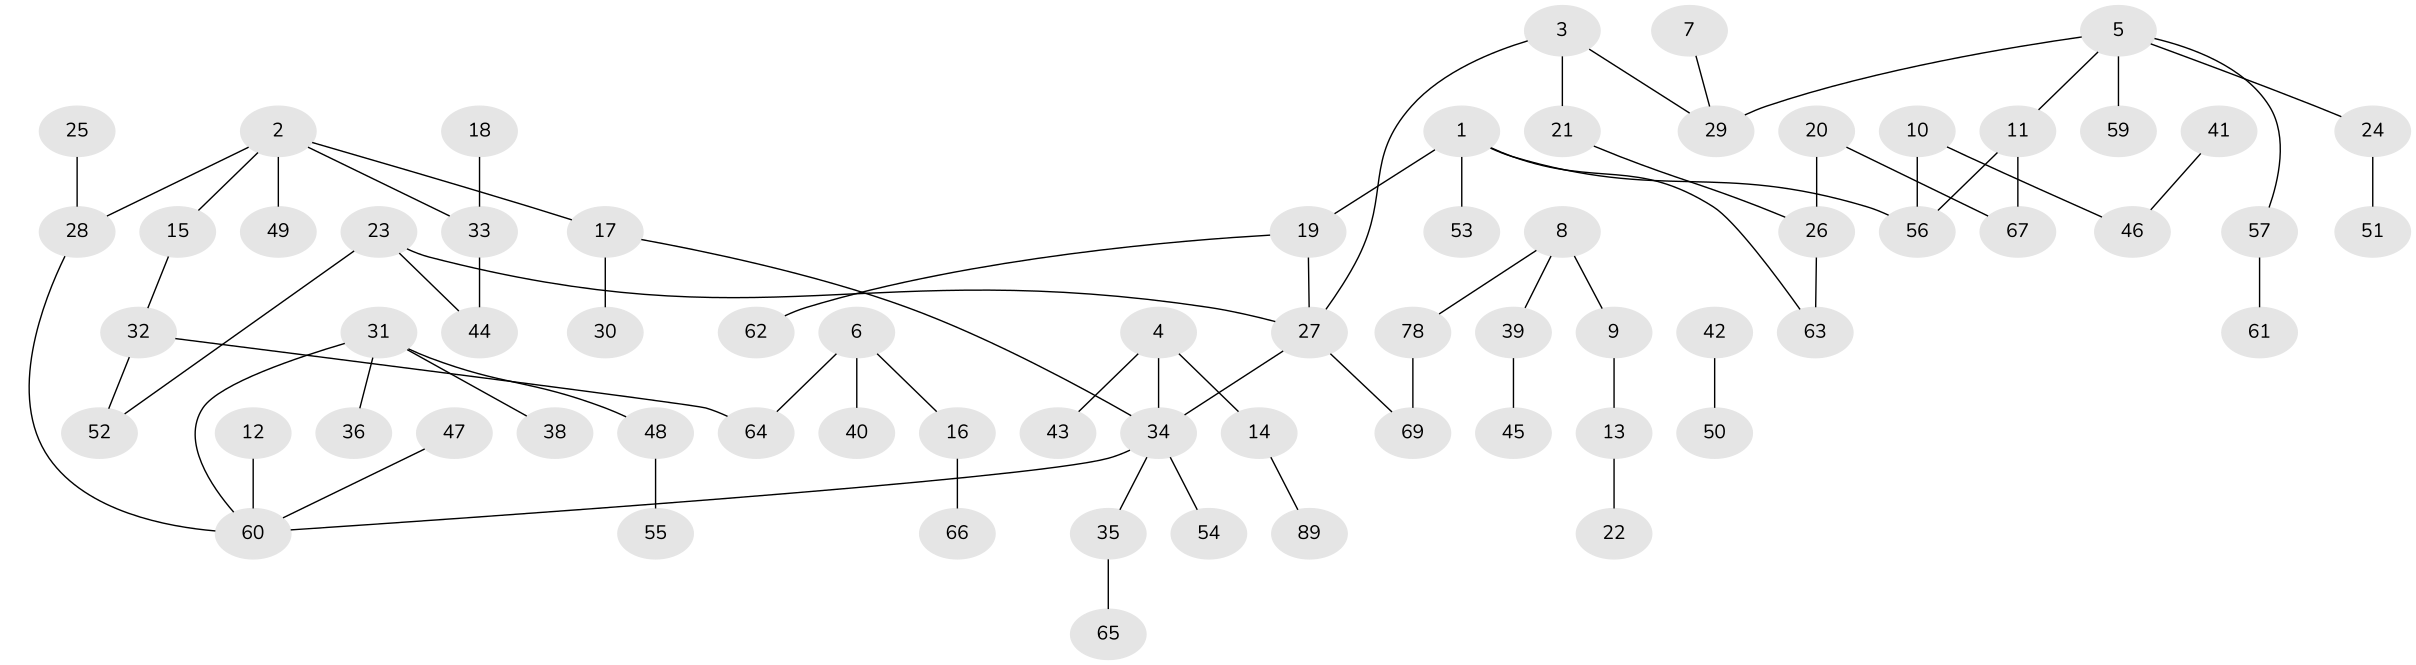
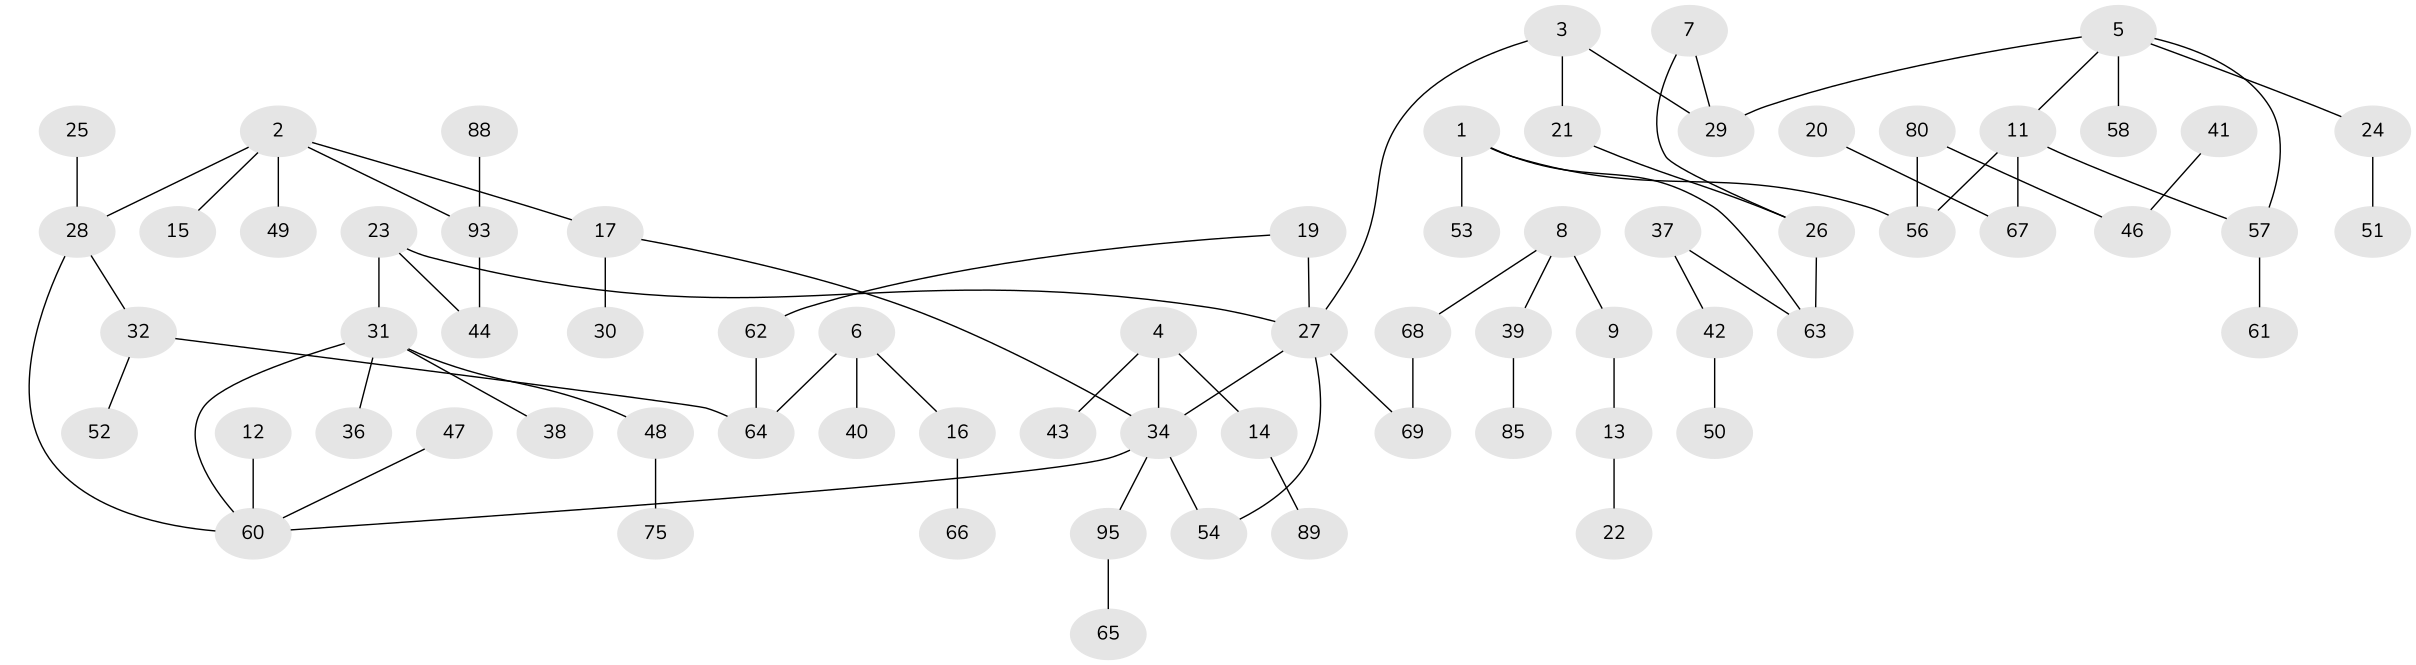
node "18": label "18" -> "88"
node "10": label "10" -> "80"
node "59": label "59" -> "58"
edge "1" -- "19": removed
edge "20" -- "26": now "7" -- "26"
edge "11" -- "57": added
node "33": label "33" -> "93"
node "37": added
edge "15" -- "32": now "28" -- "32"
edge "23" -- "52": now "23" -- "31"
node "78": label "78" -> "68"
edge "62" -- "64": added
node "45": label "45" -> "85"
edge "27" -- "54": added
node "55": label "55" -> "75"
node "35": label "35" -> "95"
